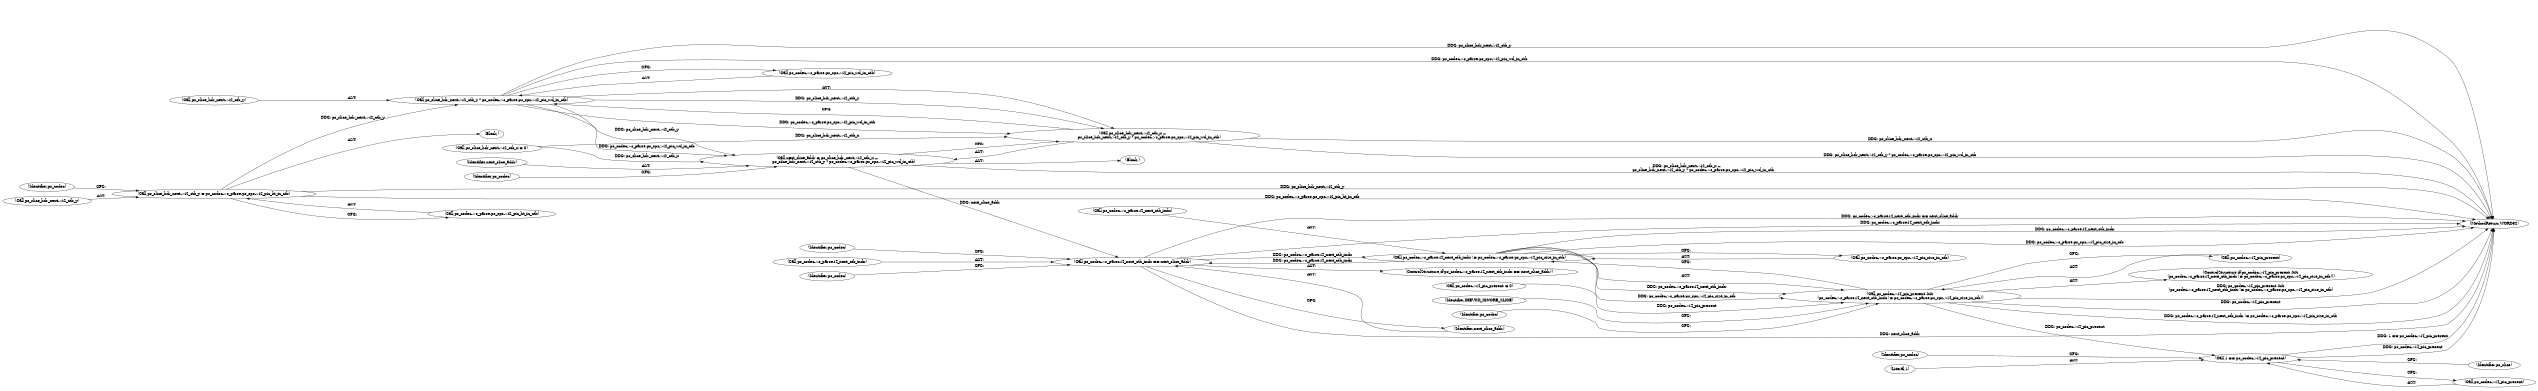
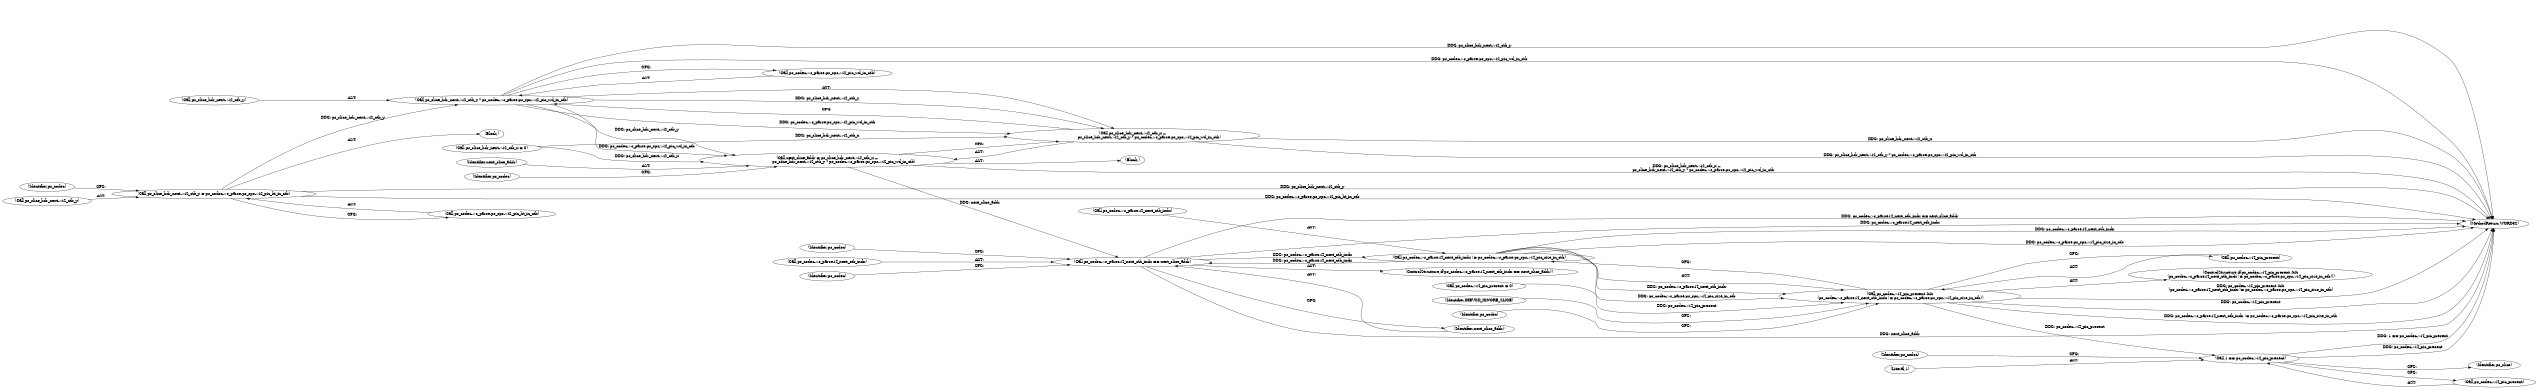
node "(Call,ps_codec->s_parse.ps_sps->i4_pic_size_in_ctb)": removed
edge "(Identifier,ps_slice)" -> "(Call,1 == ps_codec->i4_pic_present)": reversed
